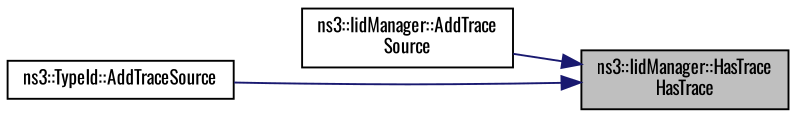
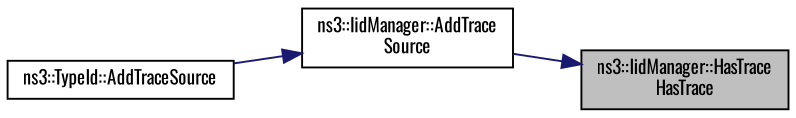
edge "ns3::TypeId::AddTraceSource" -> "ns3::IidManager::HasTrace HasTrace": now "ns3::TypeId::AddTraceSource" -> "ns3::IidManager::AddTrace Source"
